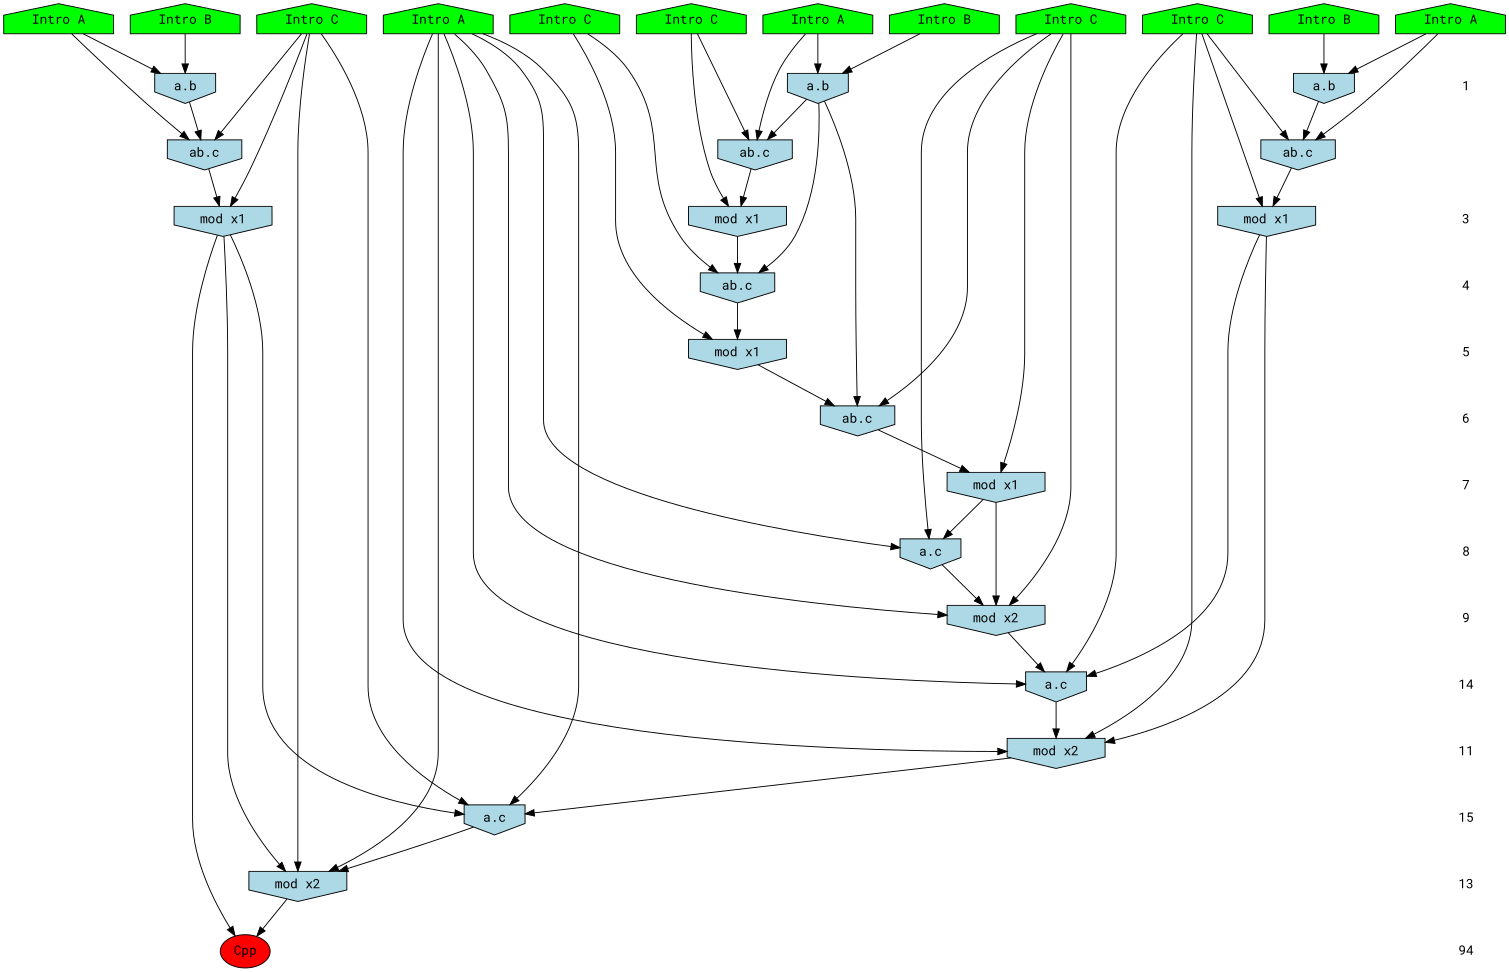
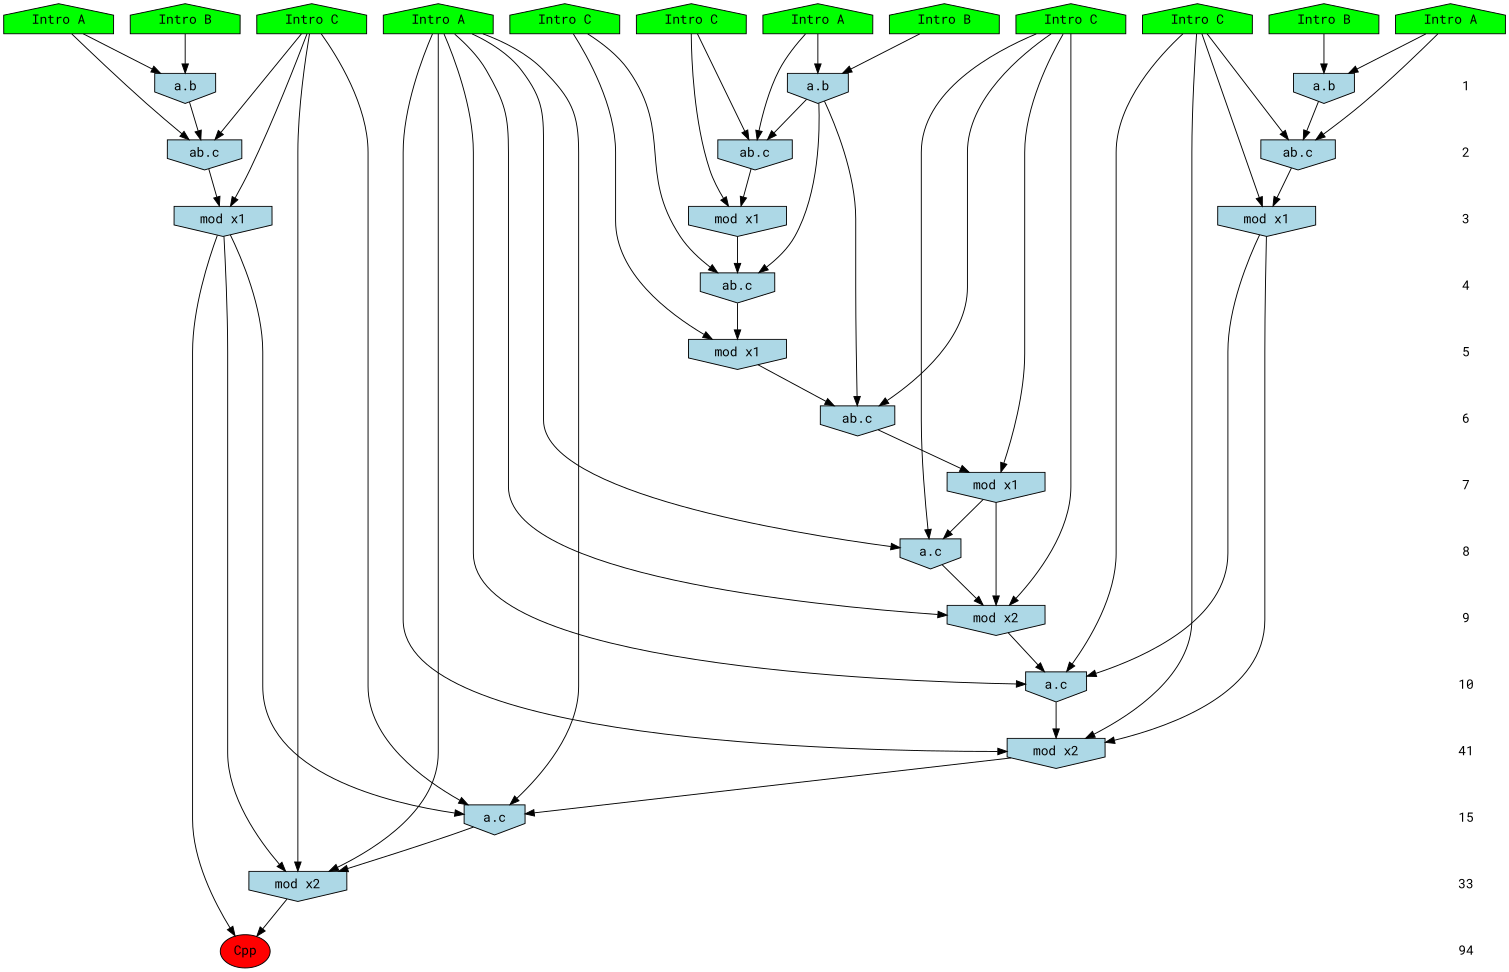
node "2": added
node "14": label "14" -> "10"
node "11": label "11" -> "41"
node "13": label "13" -> "33"
